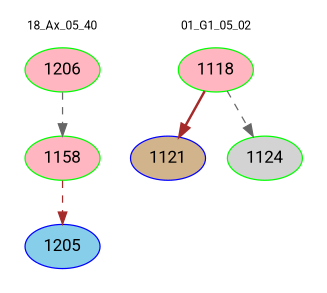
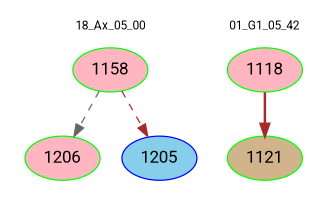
cluster "18_Ax_05_40": label "18_Ax_05_40" -> "18_Ax_05_00"
cluster "01_G1_05_02": label "01_G1_05_02" -> "01_G1_05_42"
edge "1206" -> "1158": reversed
node "1121": color blue -> green
node "1124": removed
